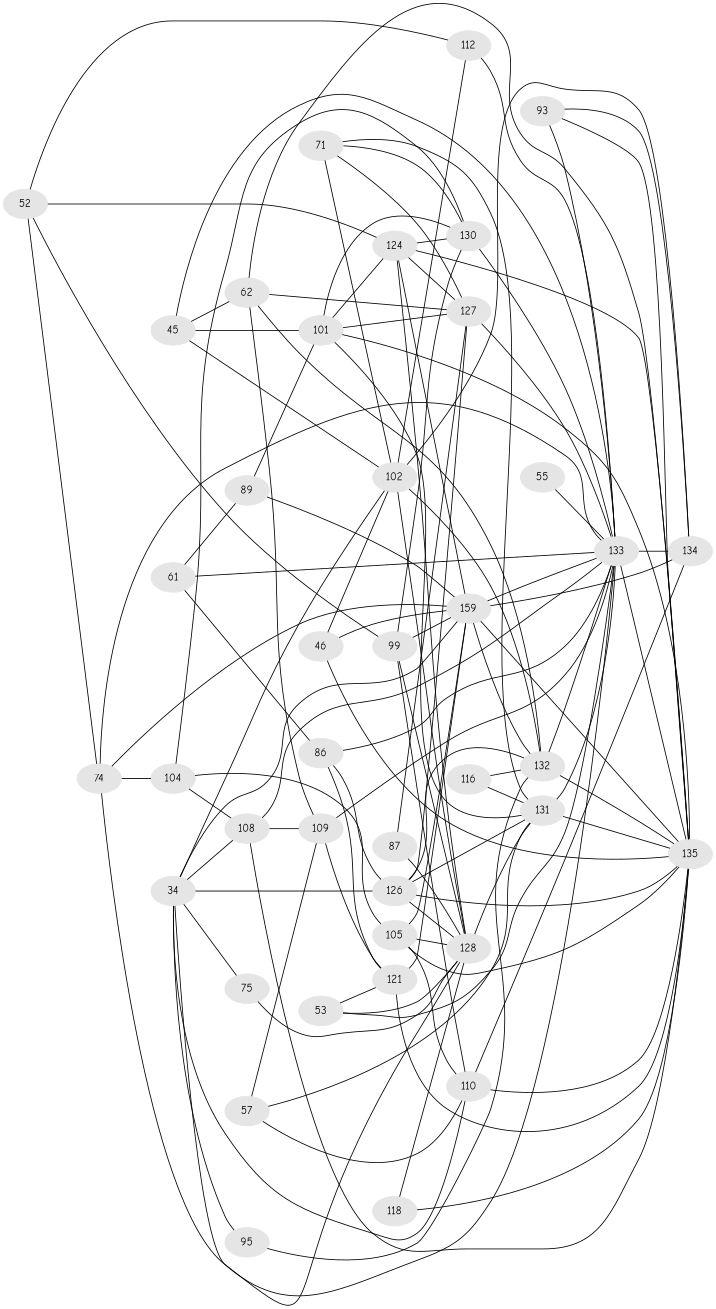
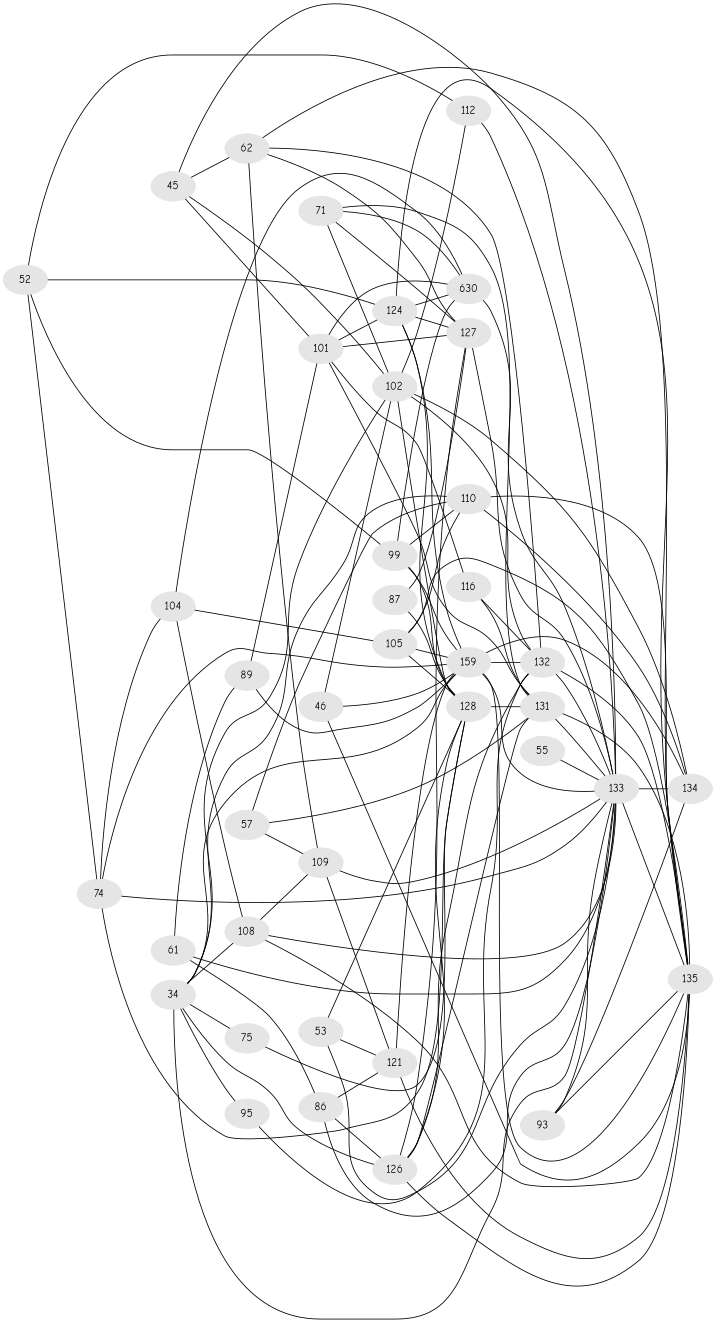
node "130": label "130" -> "630"
edge "101" -- "135": now "101" -- "116"
node "118": removed
